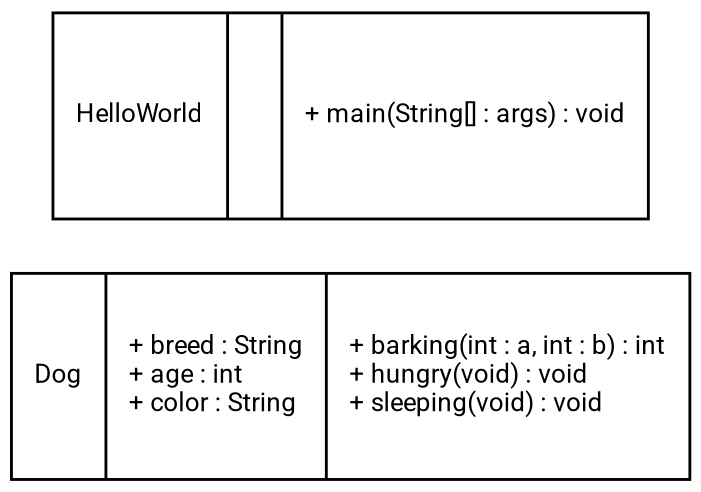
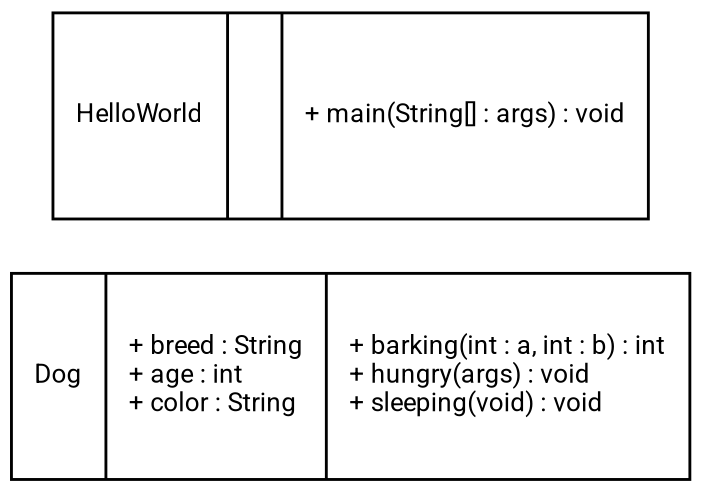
node "Dog": text "+ hungry(void) : void" -> "+ hungry(args) : void"
